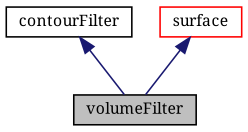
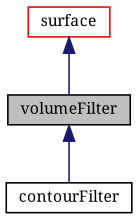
edge "volumeFilter" -> "contourFilter": reversed
